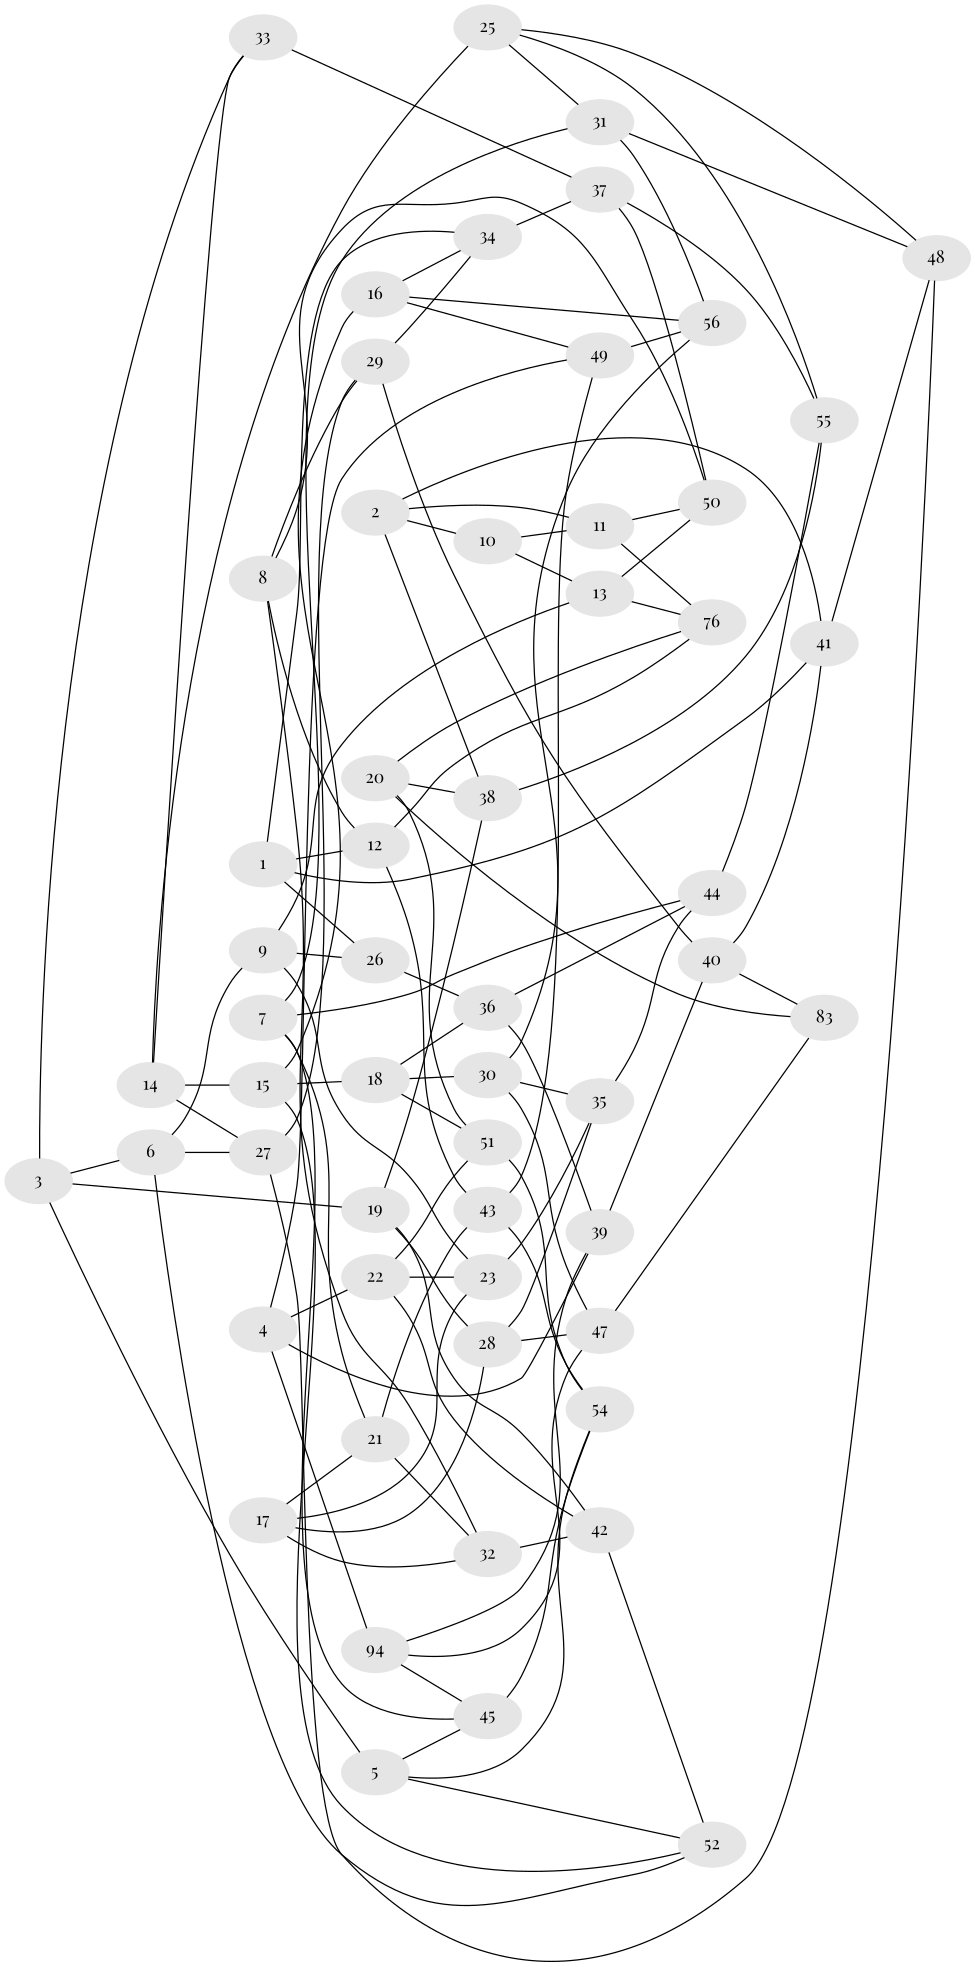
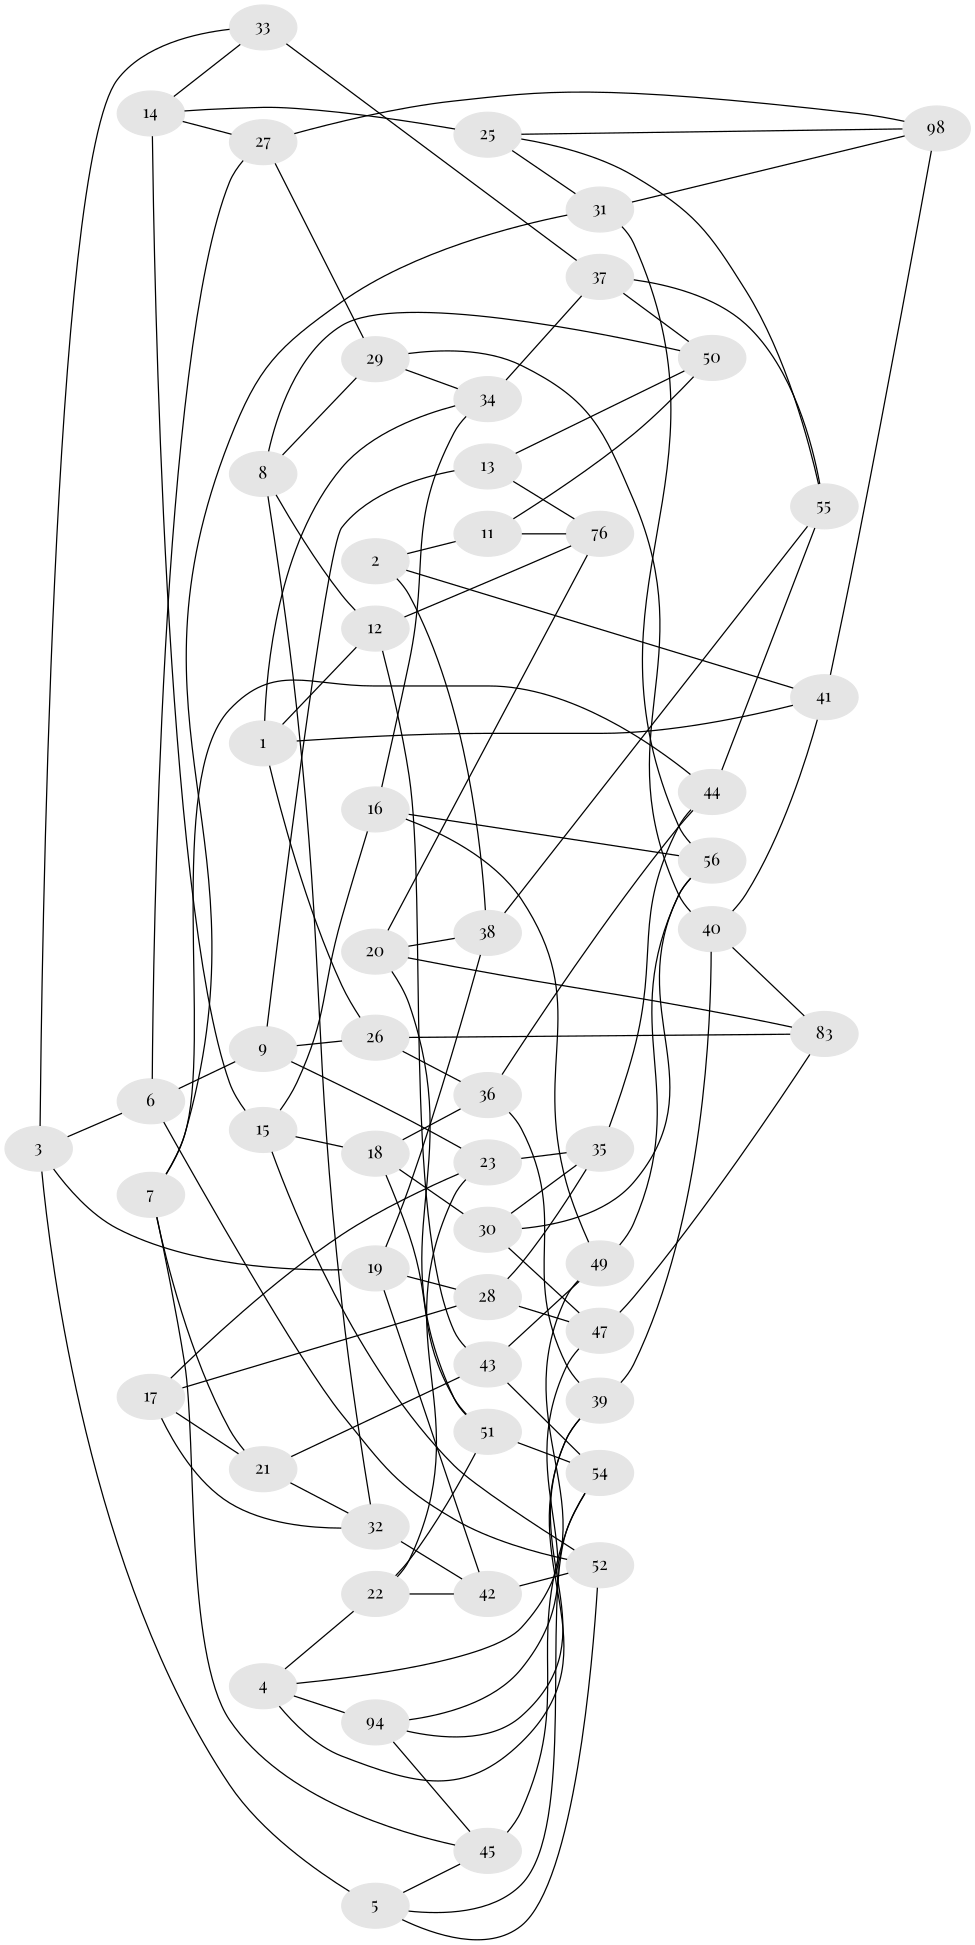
node "48": label "48" -> "98"
node "10": removed
edge "83" -- "26": added
